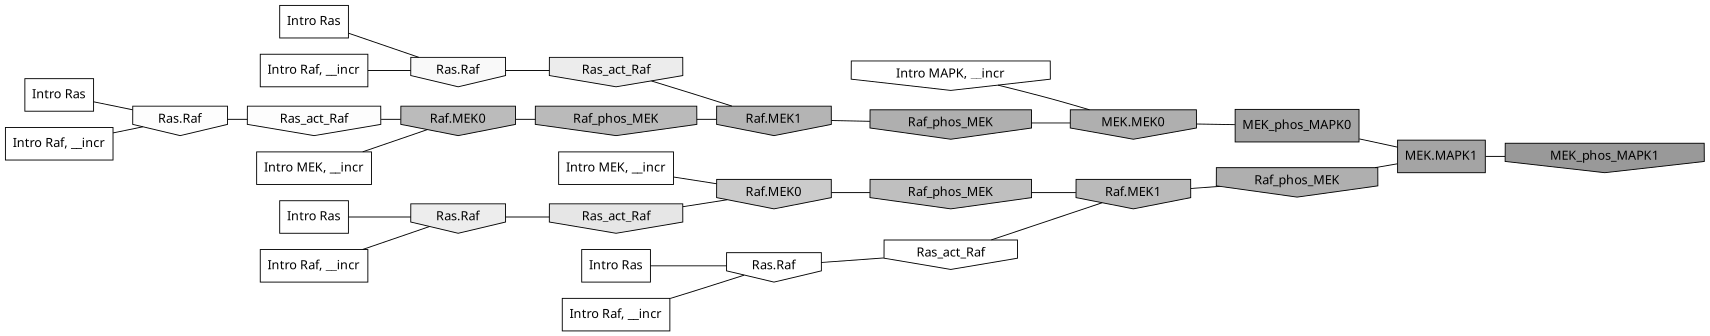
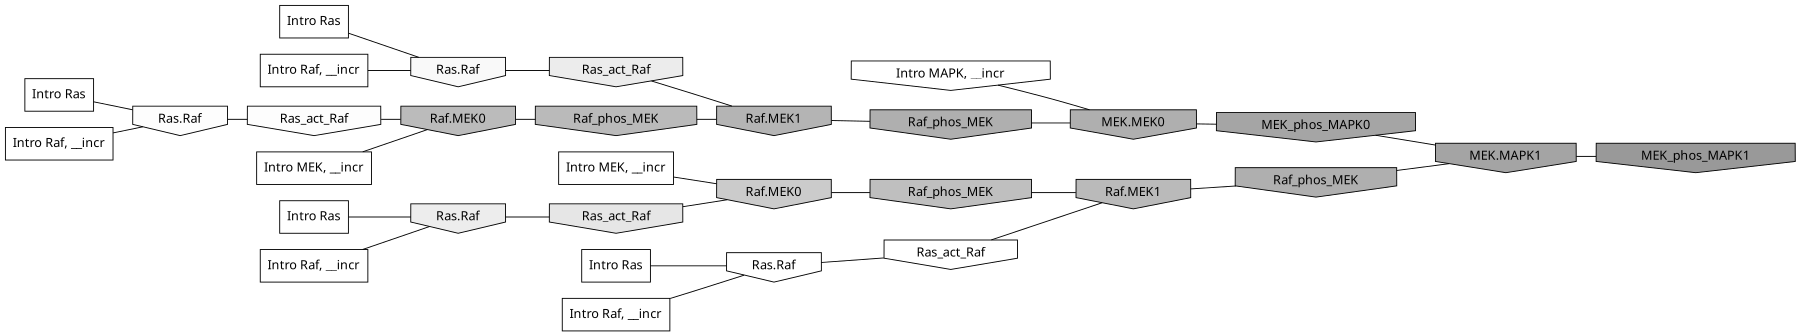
node "MEK_phos_MAPK0": shape box -> invhouse
node "MEK.MAPK1": shape box -> invhouse
